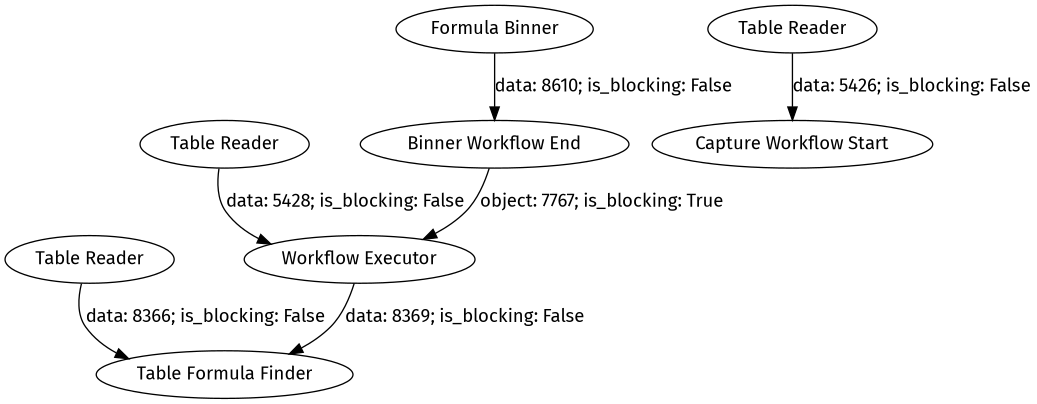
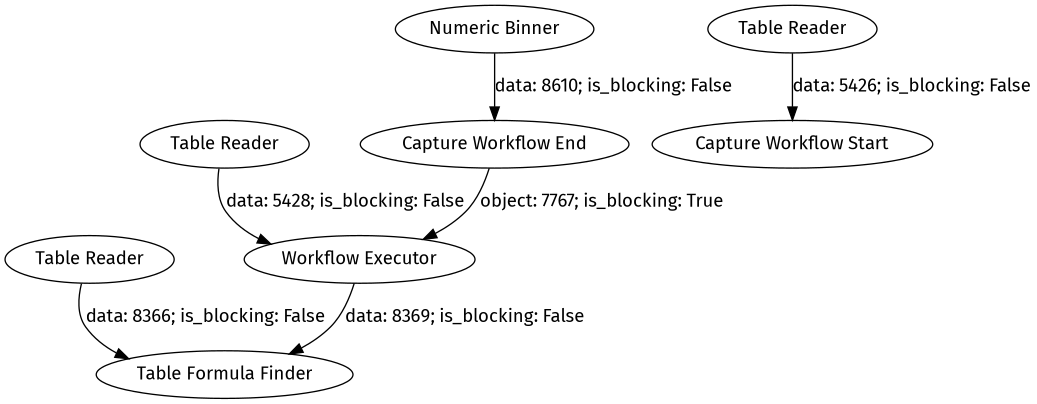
node "Formula Binner": label "Formula Binner" -> "Numeric Binner"
node "Binner Workflow End": label "Binner Workflow End" -> "Capture Workflow End"
